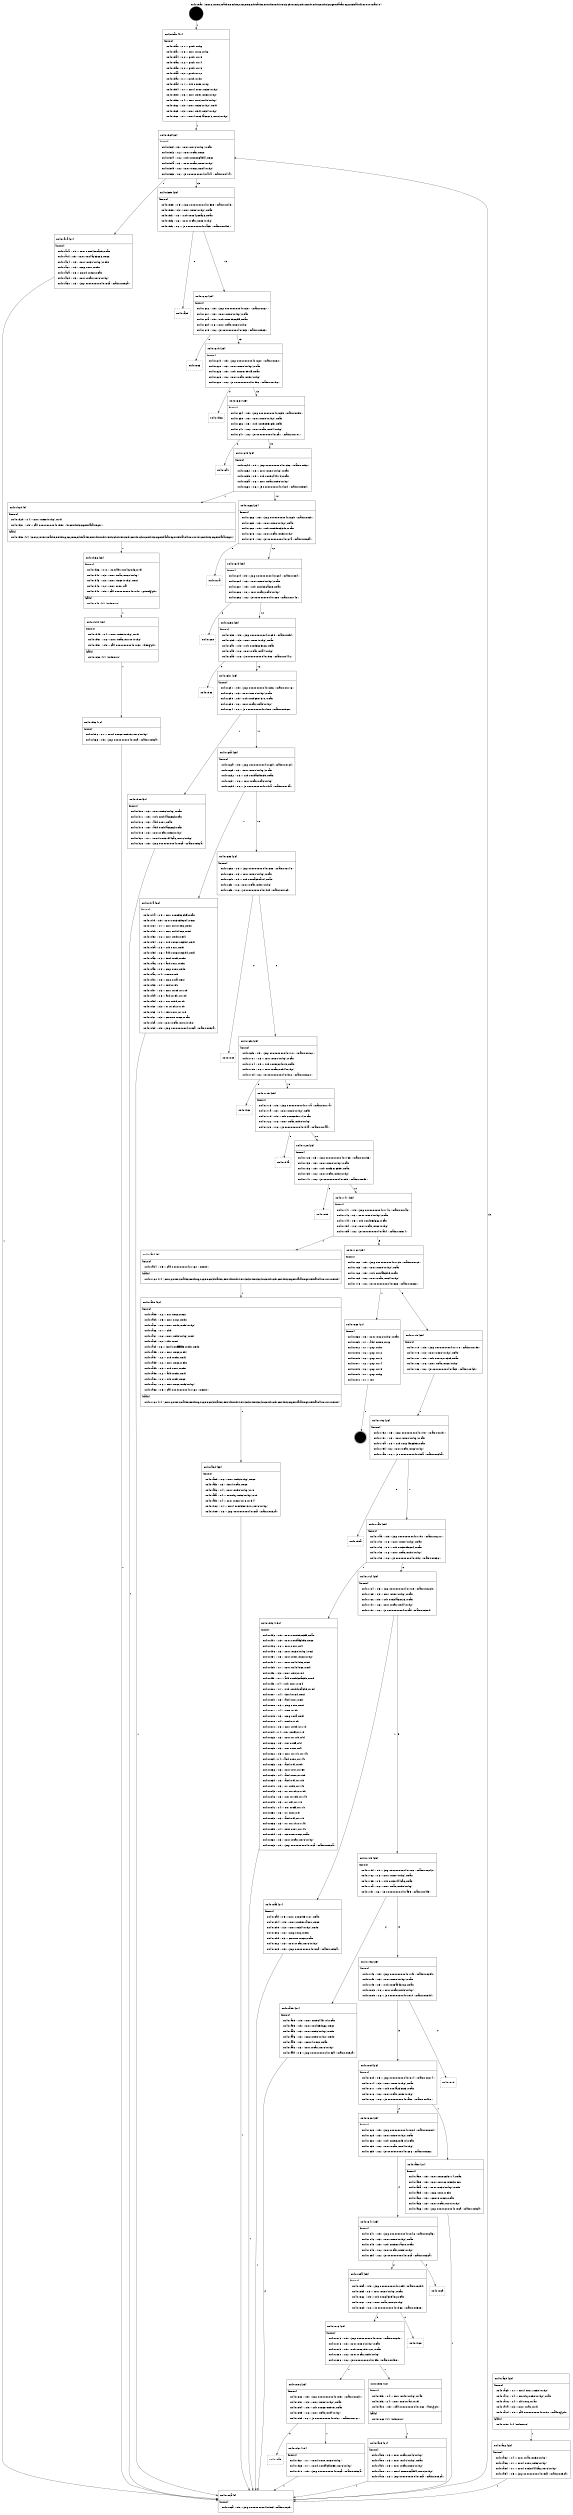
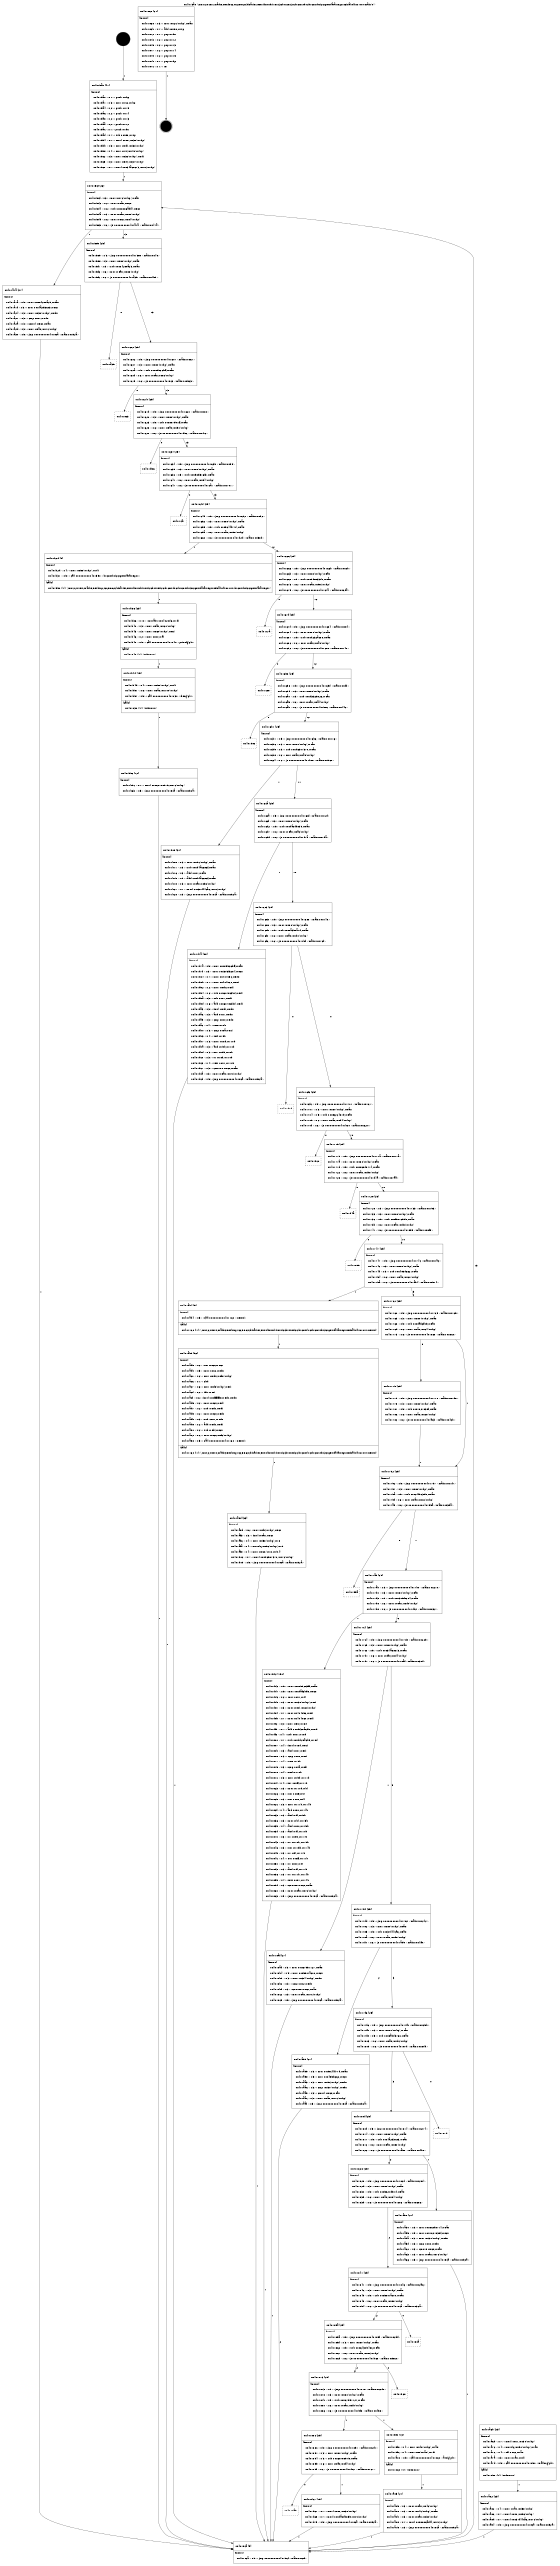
edge "0x401760 [25]" -> "0x401e68 [21]": now "0x401760 [25]" -> "0x401792 [25]"
